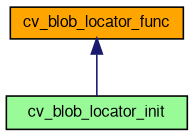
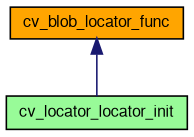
node "cv_blob_locator_init": label "cv_blob_locator_init" -> "cv_locator_locator_init"
